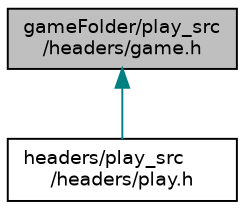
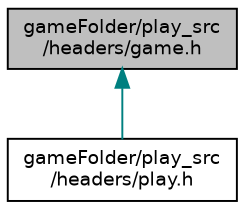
node "headers/play_src /headers/play.h": label "headers/play_src /headers/play.h" -> "gameFolder/play_src /headers/play.h"
